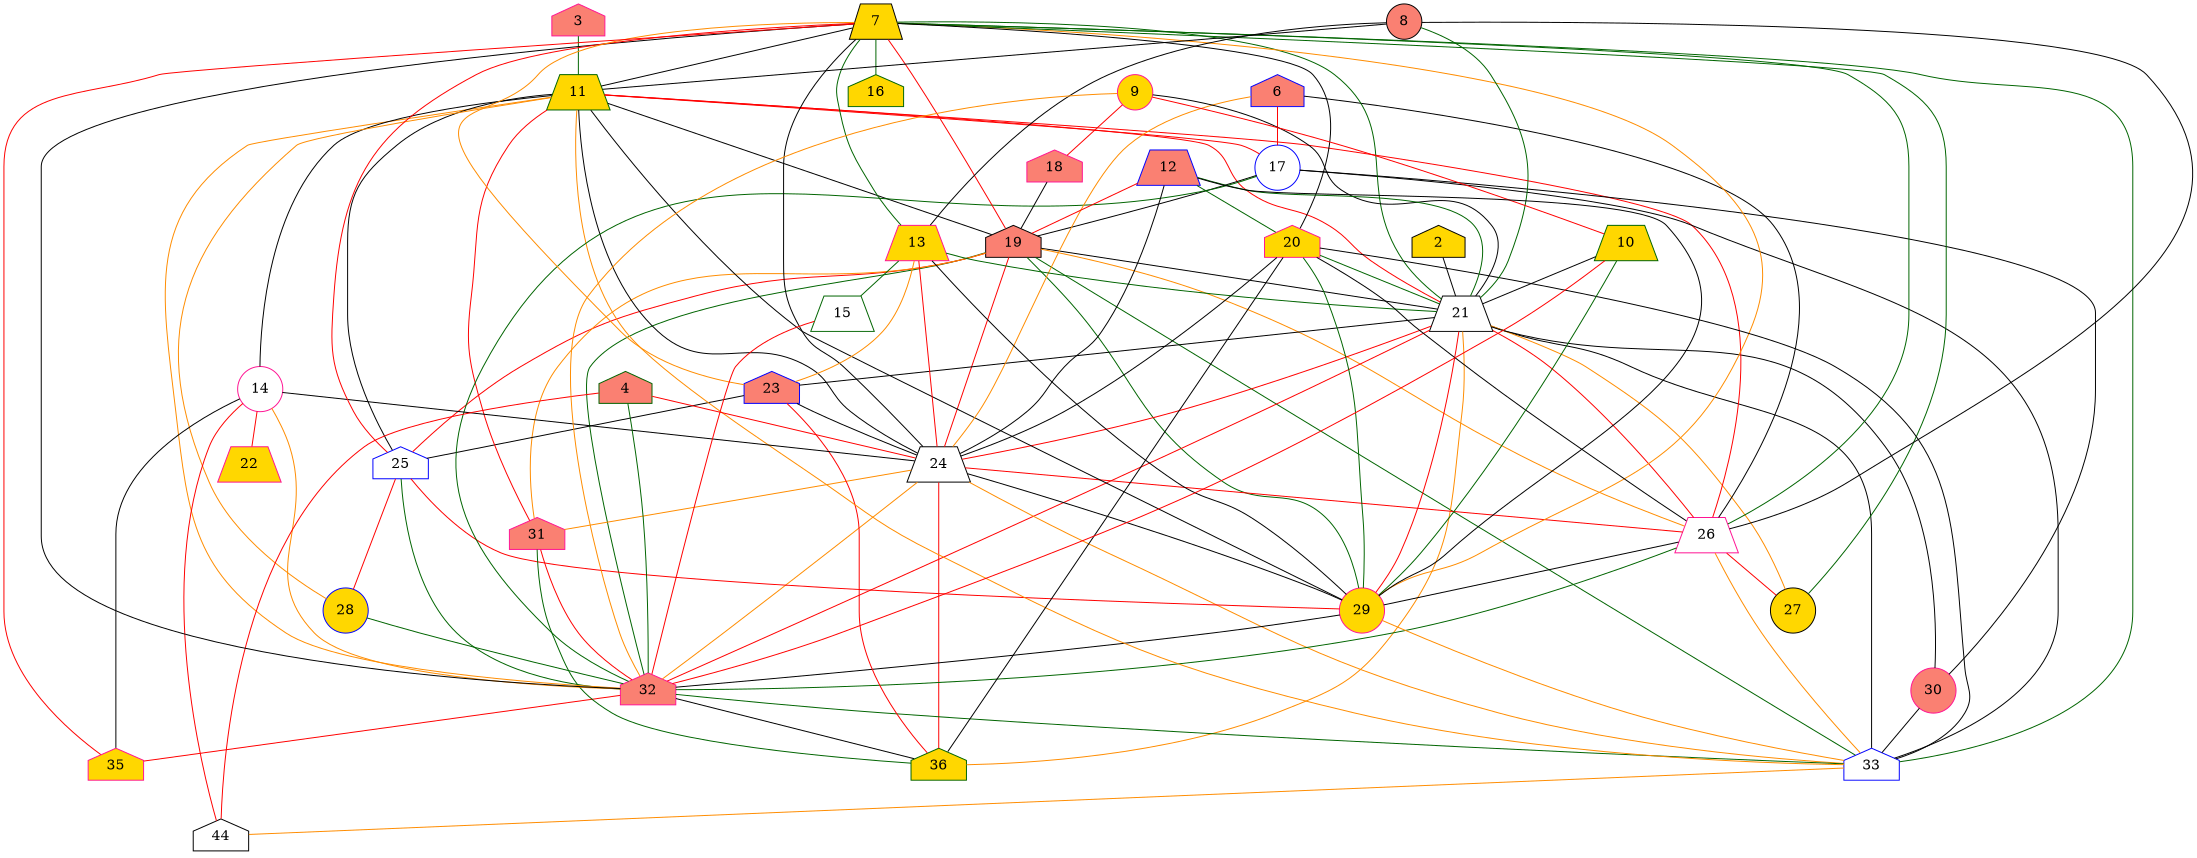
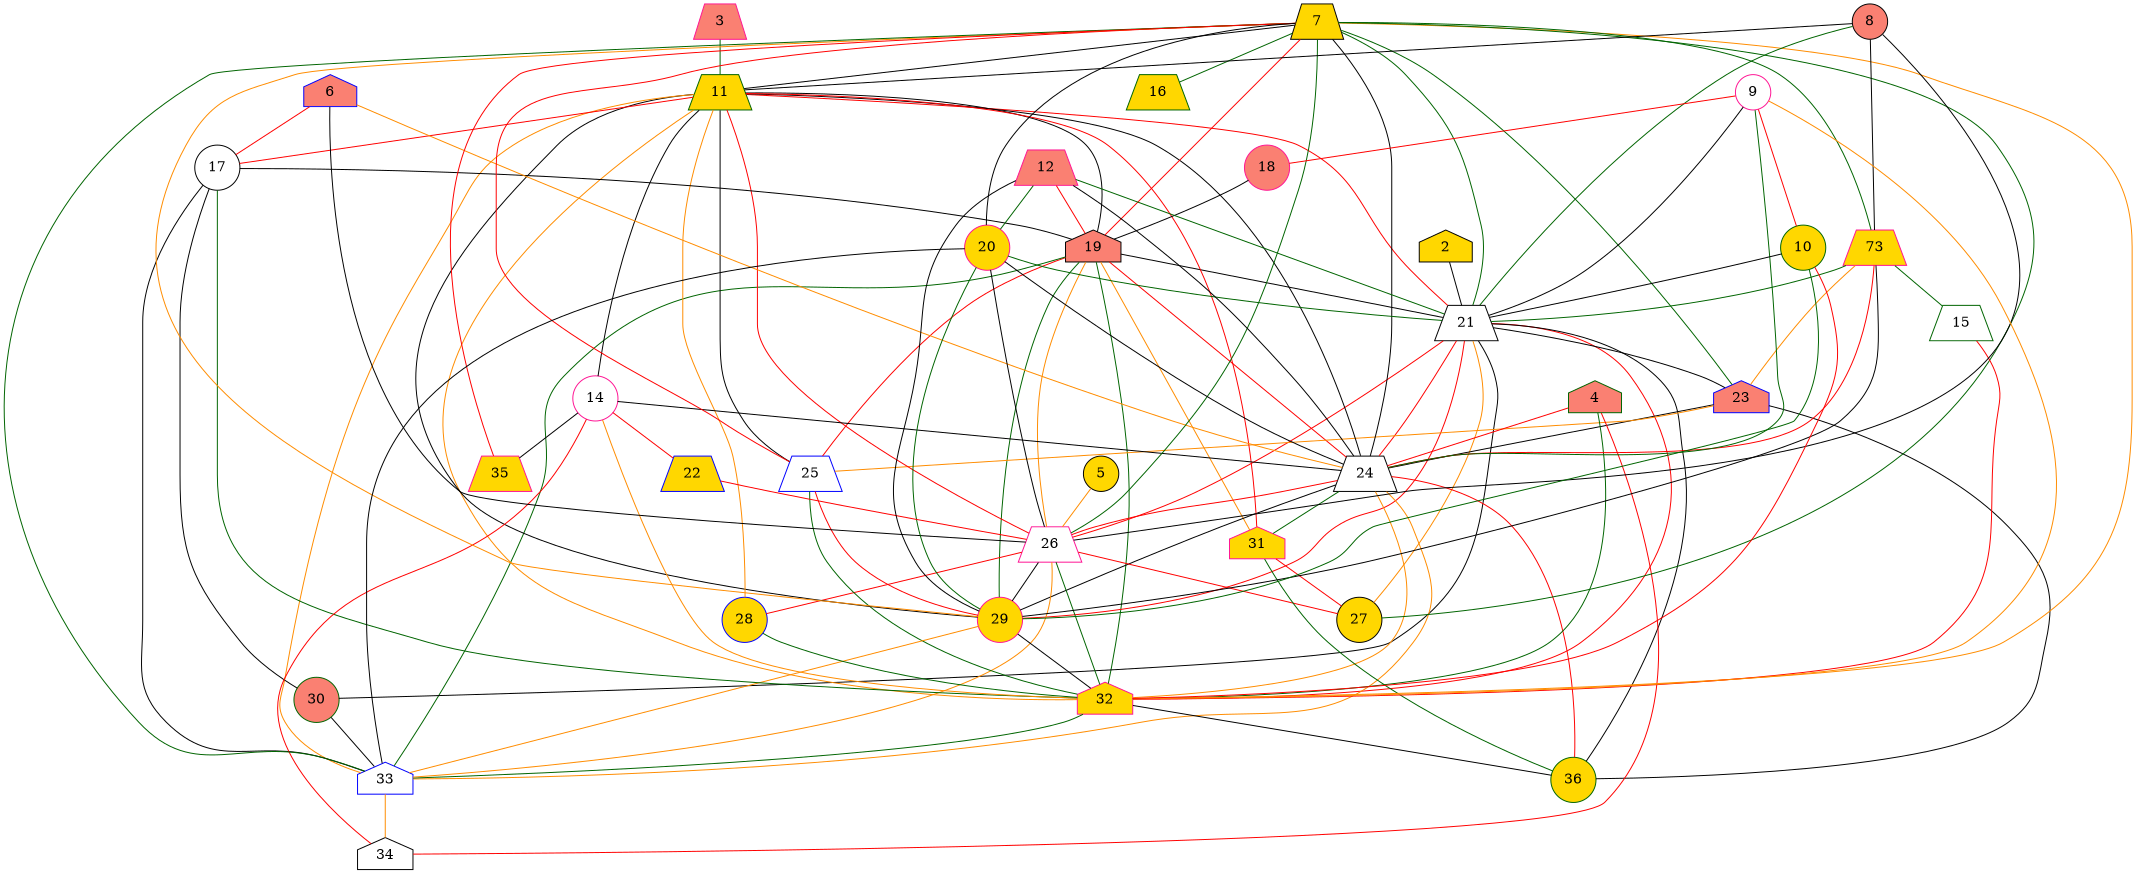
node "3": shape house -> trapezium
node "16": shape house -> trapezium
node "9": fillcolor gold -> white
edge "7" -- "23": color darkorange -> darkgreen
node "18": shape house -> circle
node "12": color blue -> deeppink
node "17": color blue -> black
node "13": label "13" -> "73"
node "20": shape house -> circle
node "10": shape trapezium -> circle
edge "7" -- "32": color black -> darkorange
edge "9" -- "24": added
edge "23" -- "25": color black -> darkorange
edge "21" -- "33": removed
node "22": color deeppink -> blue
node "25": shape house -> trapezium
node "5": added
edge "24" -- "31": color darkorange -> darkgreen
edge "20" -- "36": removed
edge "22" -- "26": added
edge "25" -- "28": now "26" -- "28"
node "31": fillcolor salmon -> gold
edge "23" -- "36": color red -> black
edge "31" -- "32": now "31" -- "27"
edge "21" -- "36": color darkorange -> black
node "32": fillcolor salmon -> gold
node "30": color deeppink -> darkgreen
edge "32" -- "35": removed
node "35": shape house -> trapezium
node "36": shape house -> circle
node "44": label "44" -> "34"
